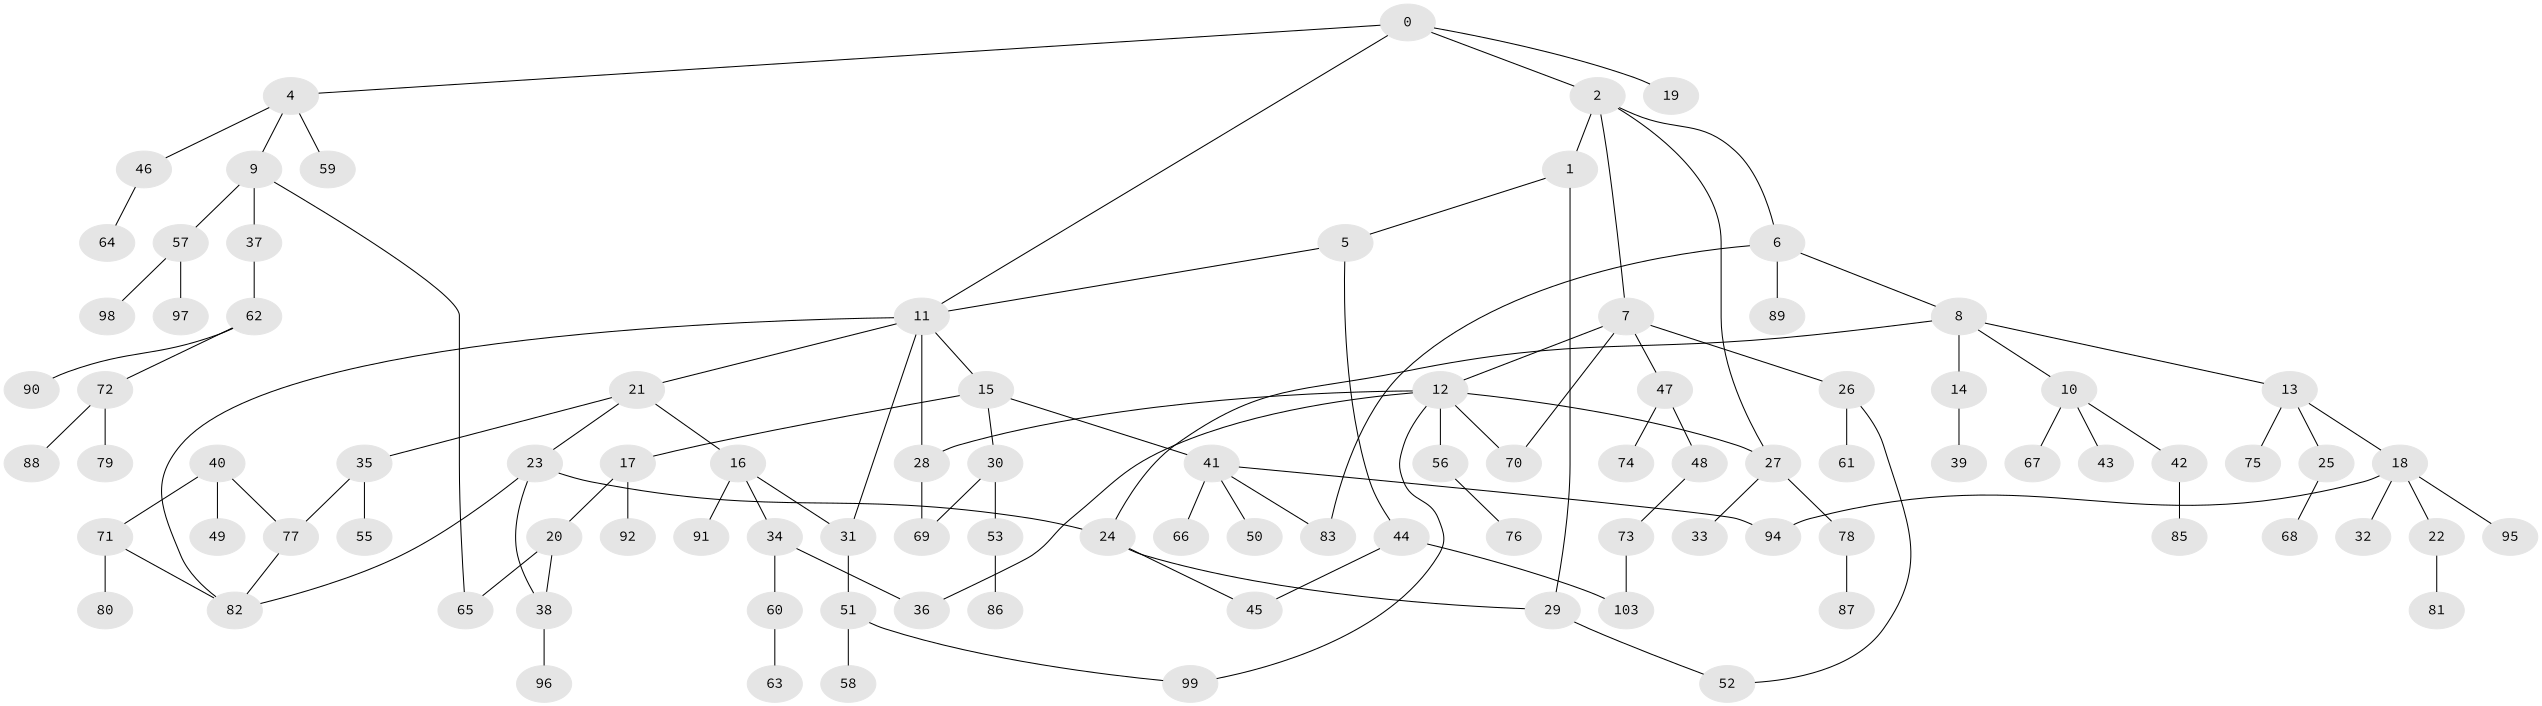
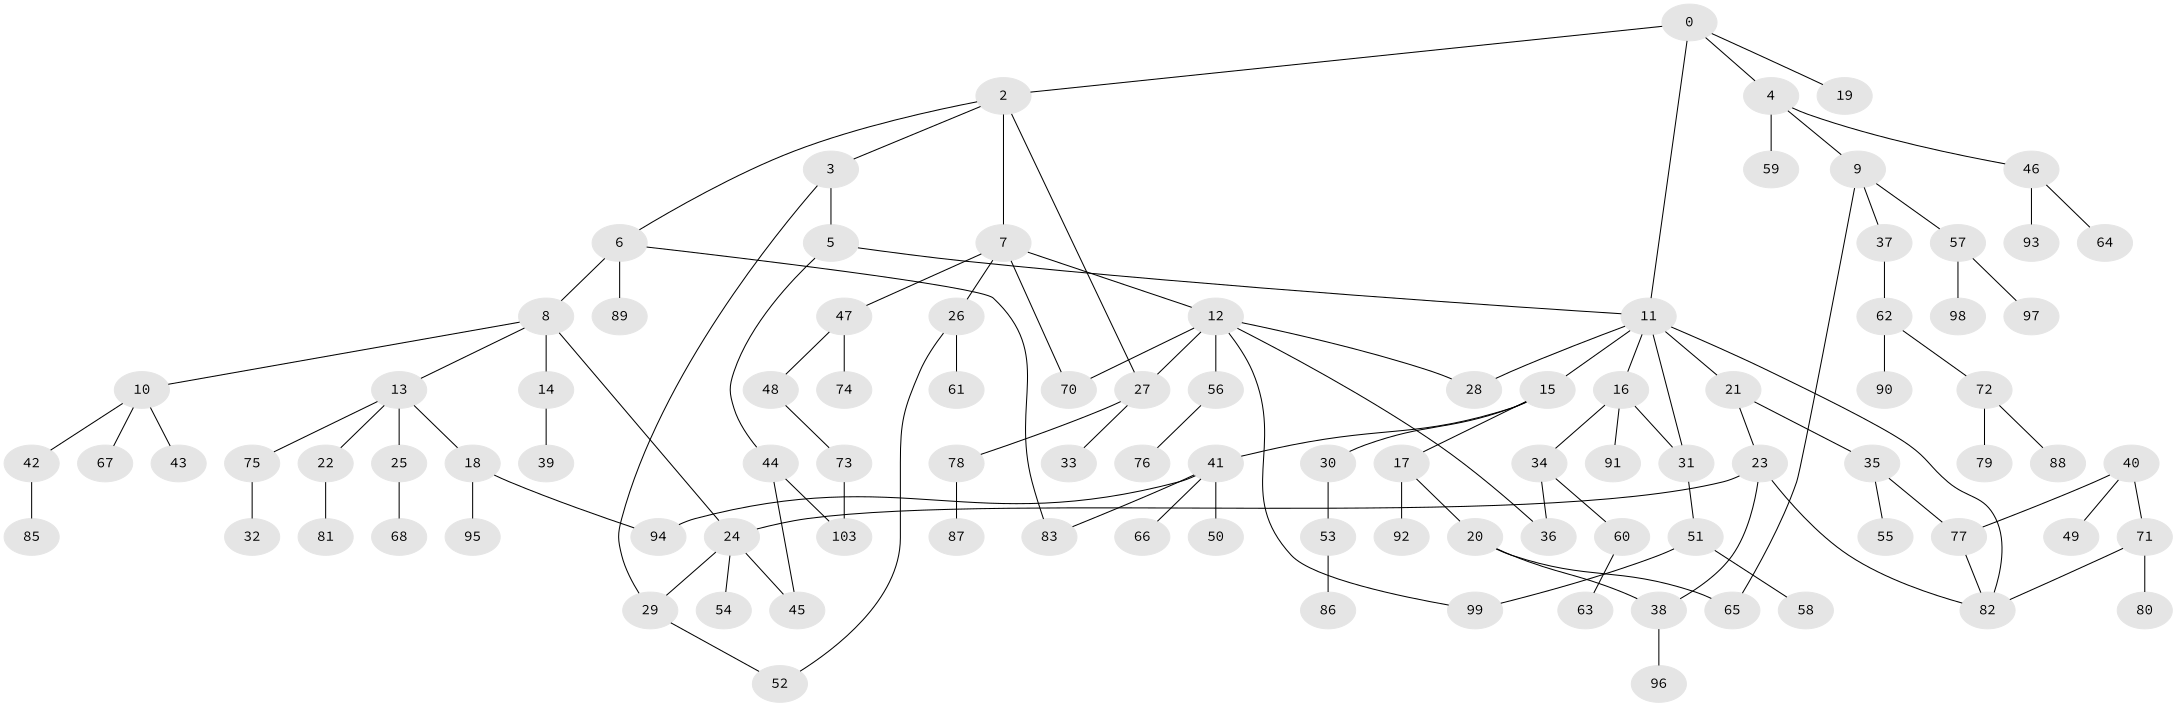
node "1": label "1" -> "3"
node "93": added
edge "21" -- "16": now "11" -- "16"
edge "18" -- "32": now "75" -- "32"
edge "18" -- "22": now "13" -- "22"
node "69": removed
node "54": added
